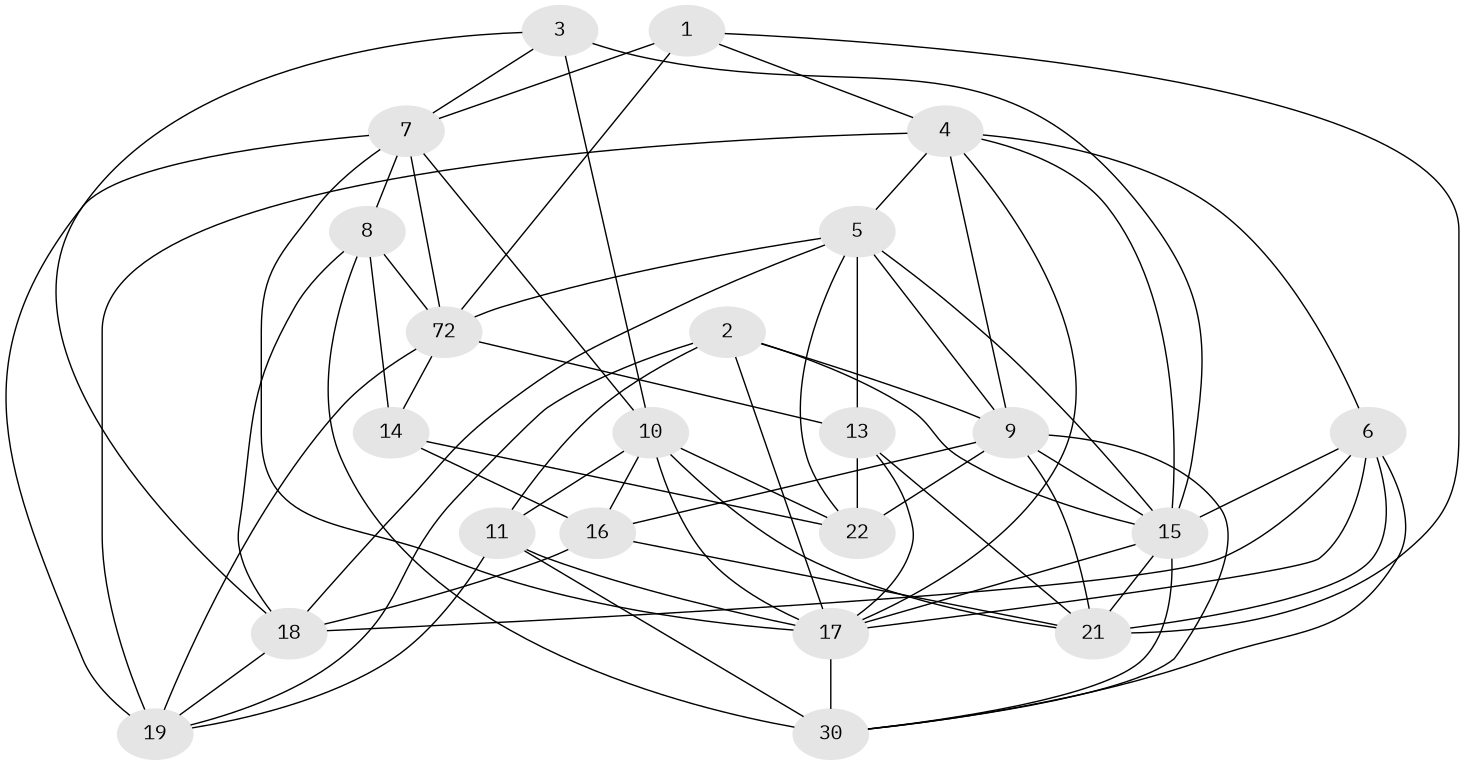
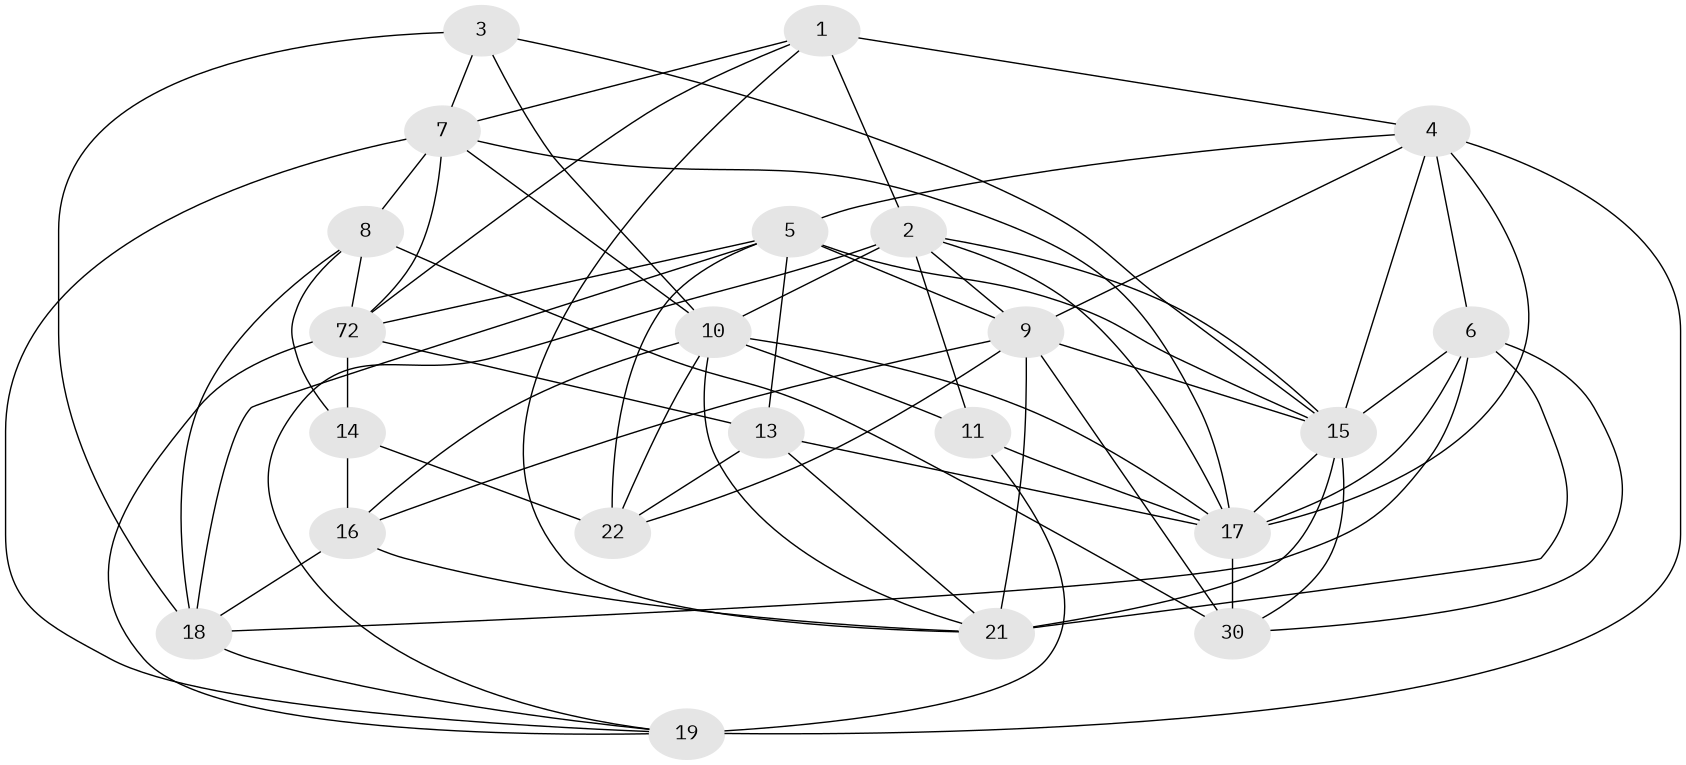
edge "1" -- "2": added
edge "2" -- "10": added
edge "11" -- "30": removed
